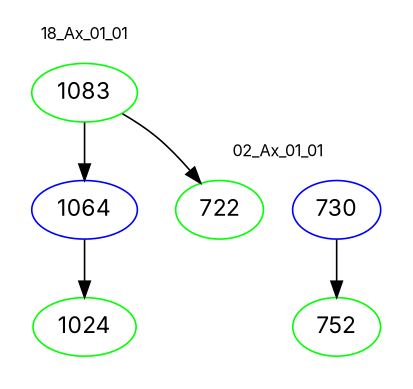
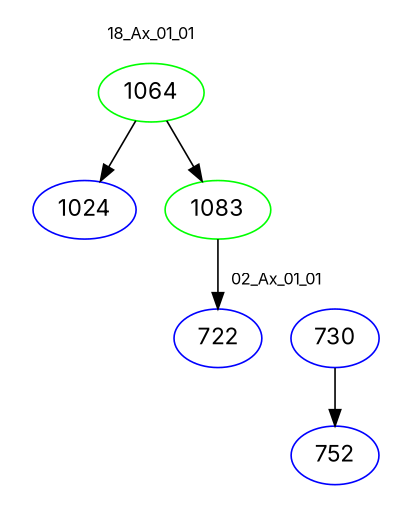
edge "1083" -> "1064": reversed
node "1064": color blue -> green
node "722": color green -> blue
node "1024": color green -> blue
node "752": color green -> blue
